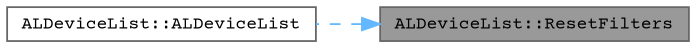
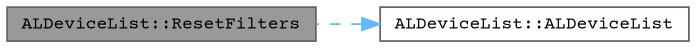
edge "ALDeviceList::ALDeviceList" -> "ALDeviceList::ResetFilters": reversed
